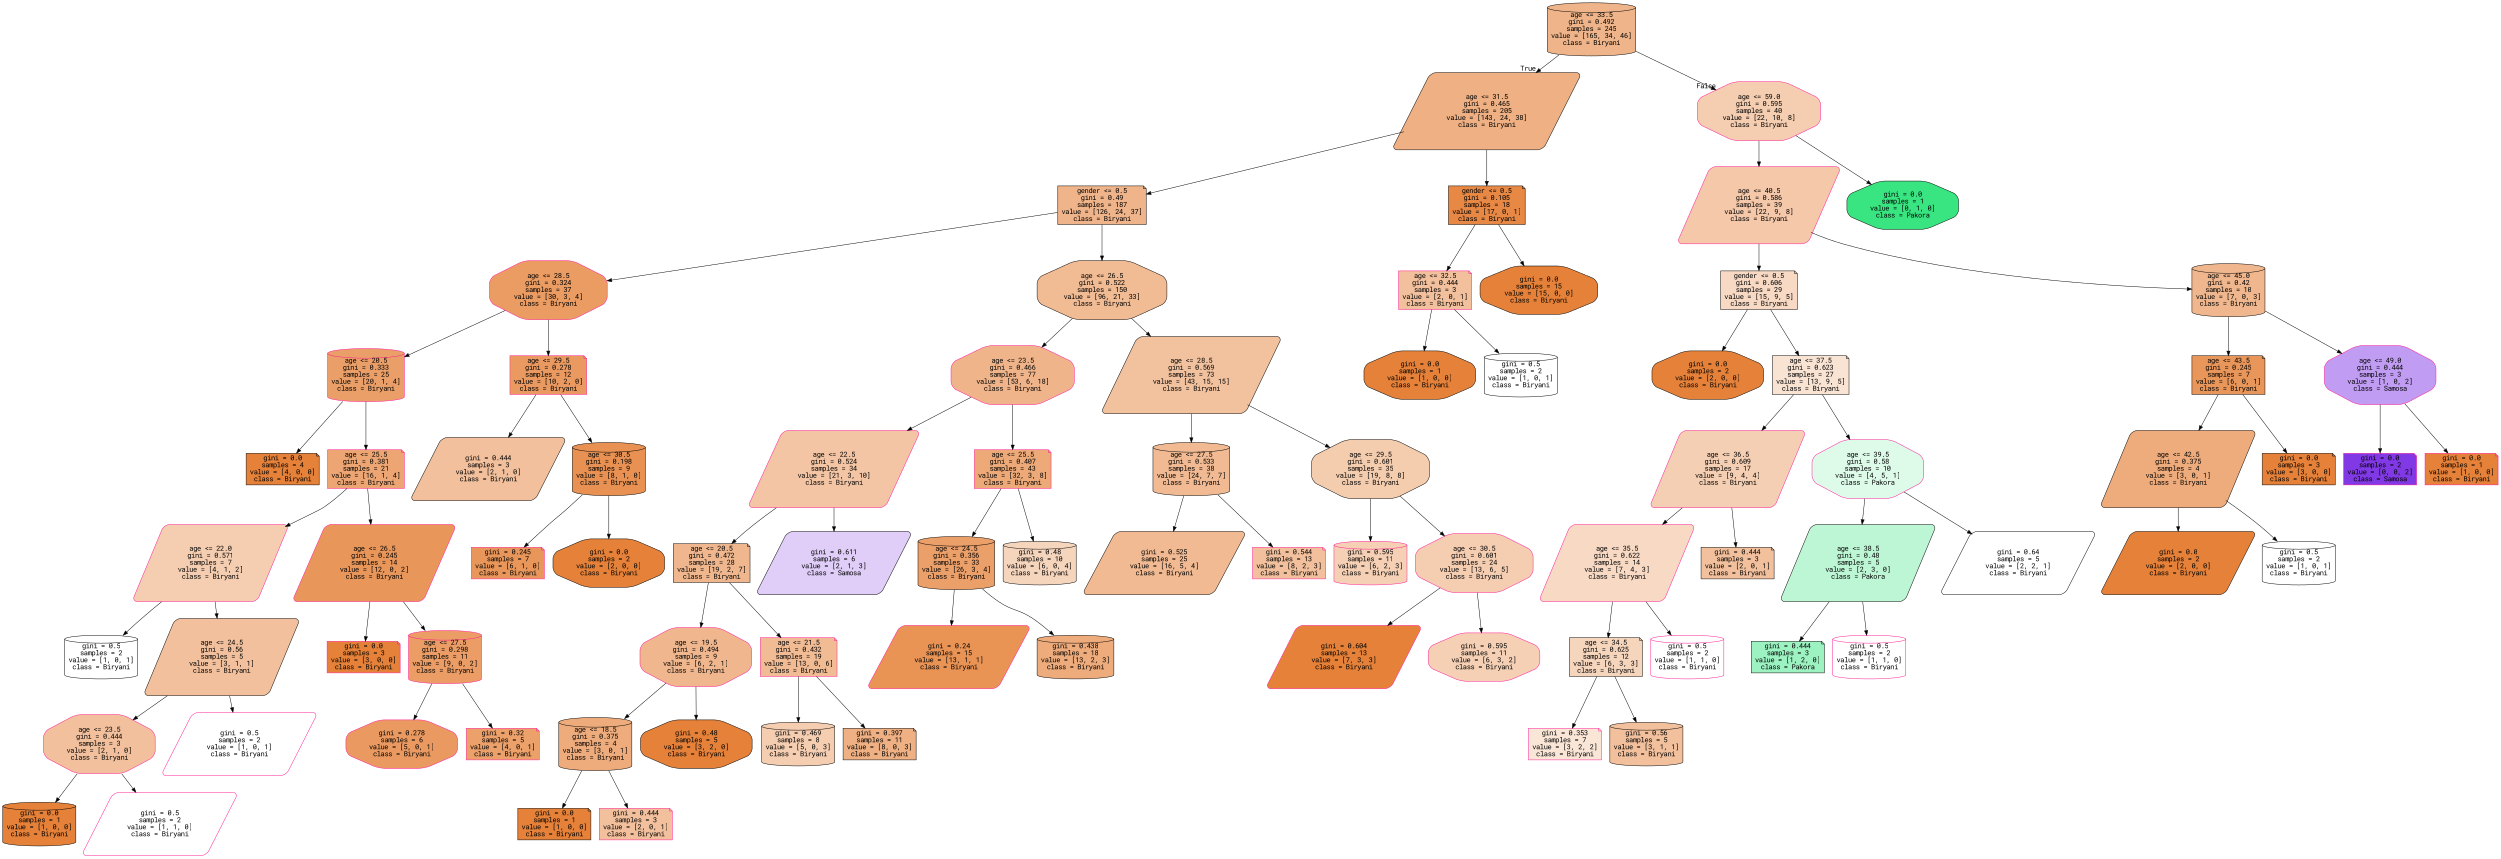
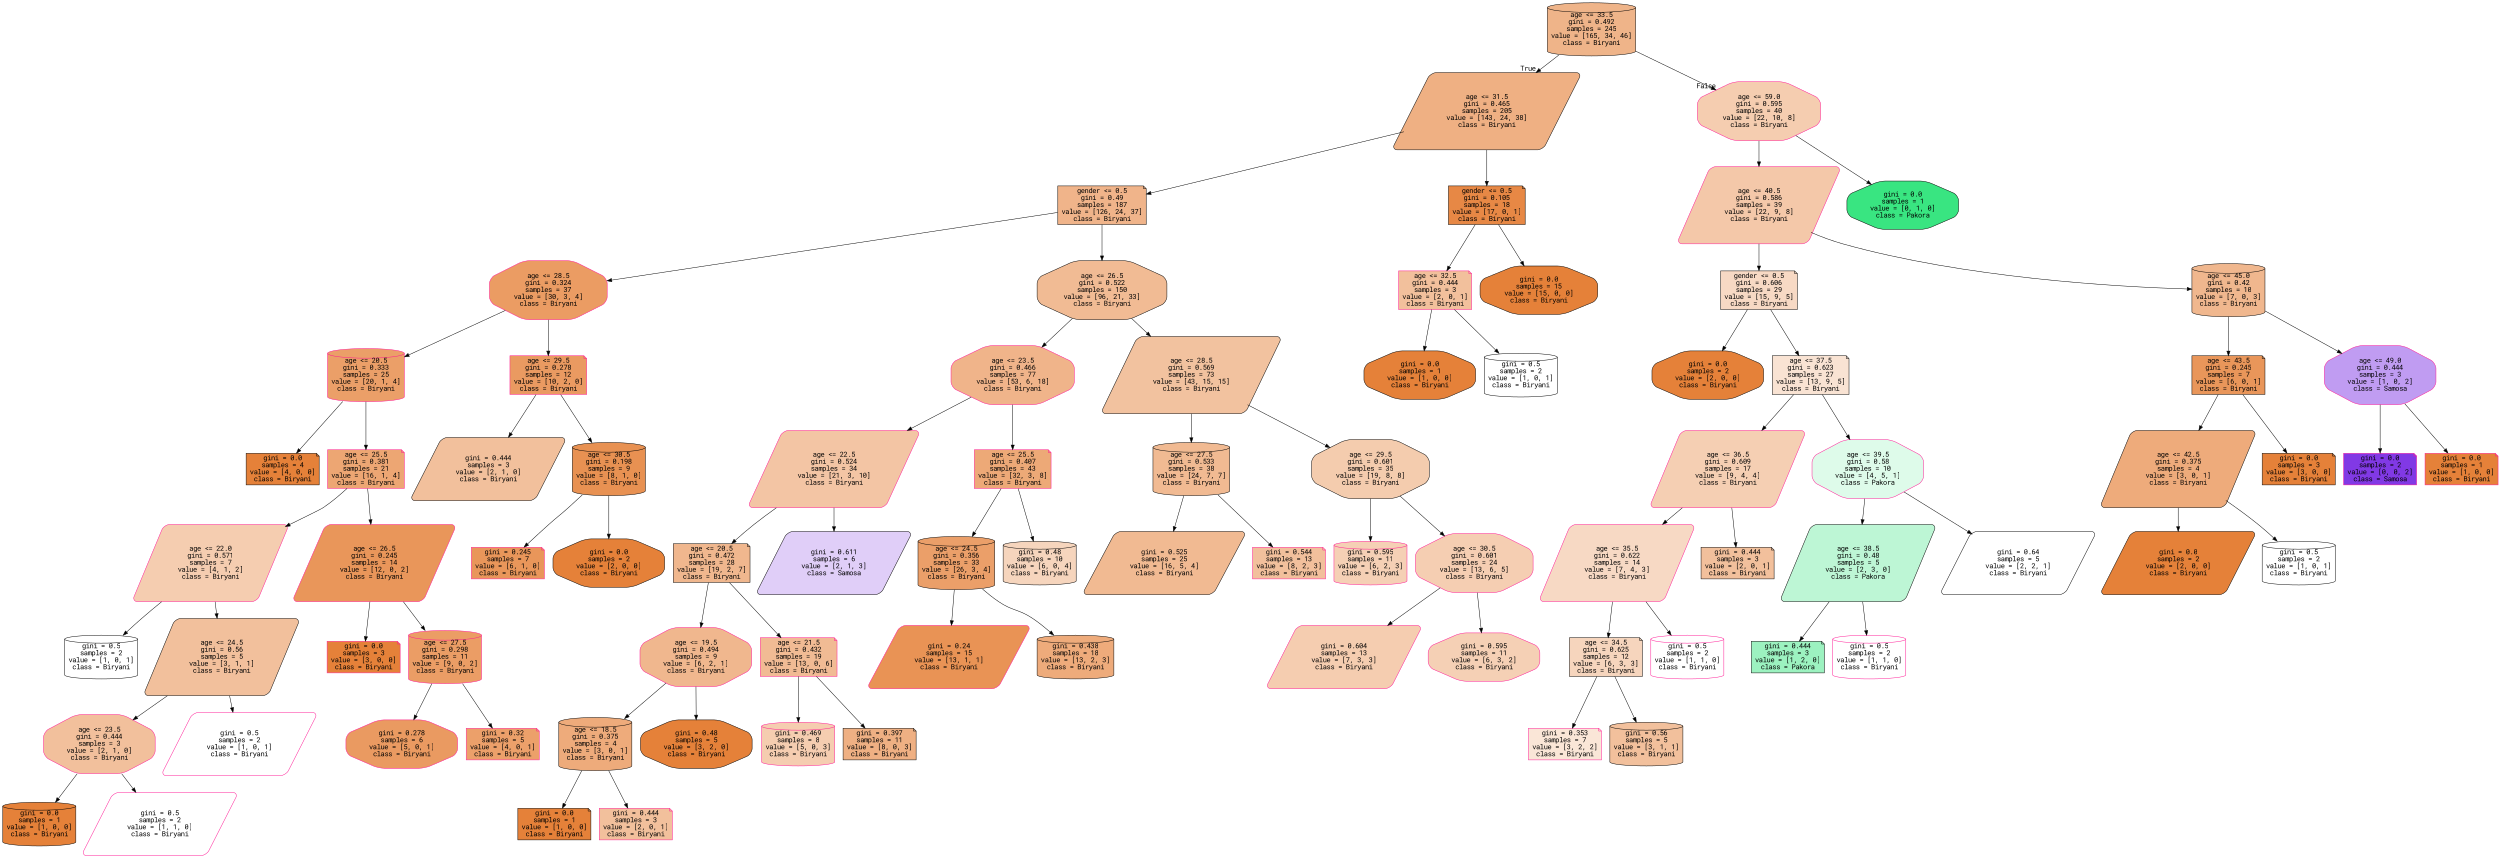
node "gini = 0.604 samples = 13 value = [7, 3, 3] class = Biryani": fillcolor #e58139 -> #f5cdb0
node "gini = 0.469 samples = 8 value = [5, 0, 3] class = Biryani": color black -> deeppink
